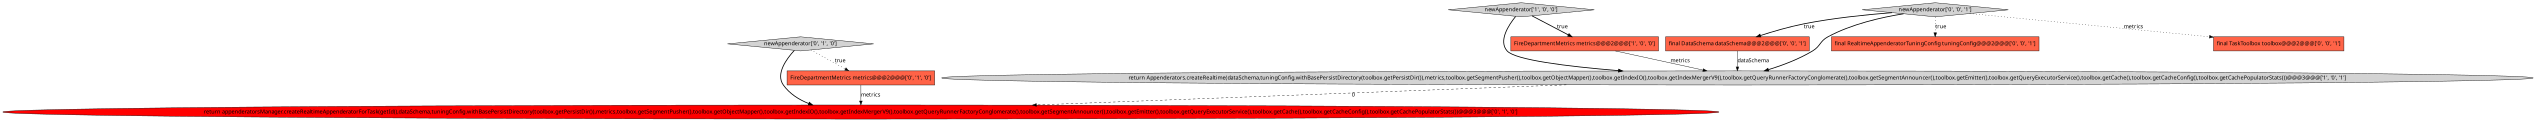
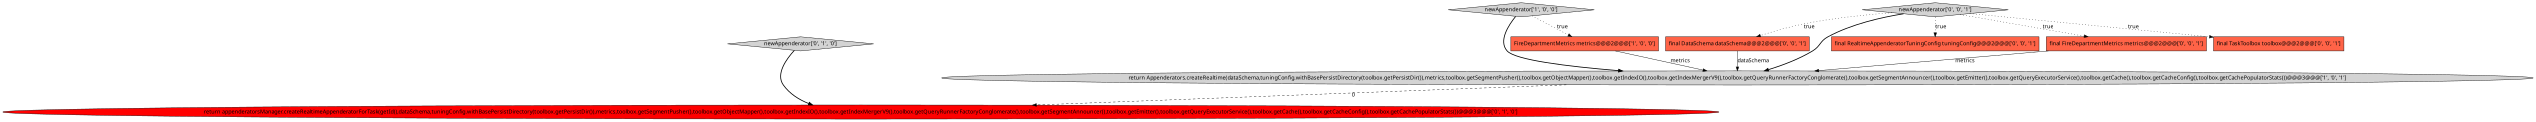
edge "newAppenderator['0', '0', '1']" -> "final DataSchema dataSchema@@@2@@@['0', '0', '1']": style bold -> dotted
edge "newAppenderator['1', '0', '0']" -> "FireDepartmentMetrics metrics@@@2@@@['1', '0', '0']": style bold -> dotted
edge "newAppenderator['0', '0', '1']" -> "final TaskToolbox toolbox@@@2@@@['0', '0', '1']": label "metrics" -> "true"
node "final FireDepartmentMetrics metrics@@@2@@@['0', '0', '1']": added
node "FireDepartmentMetrics metrics@@@2@@@['0', '1', '0']": removed
